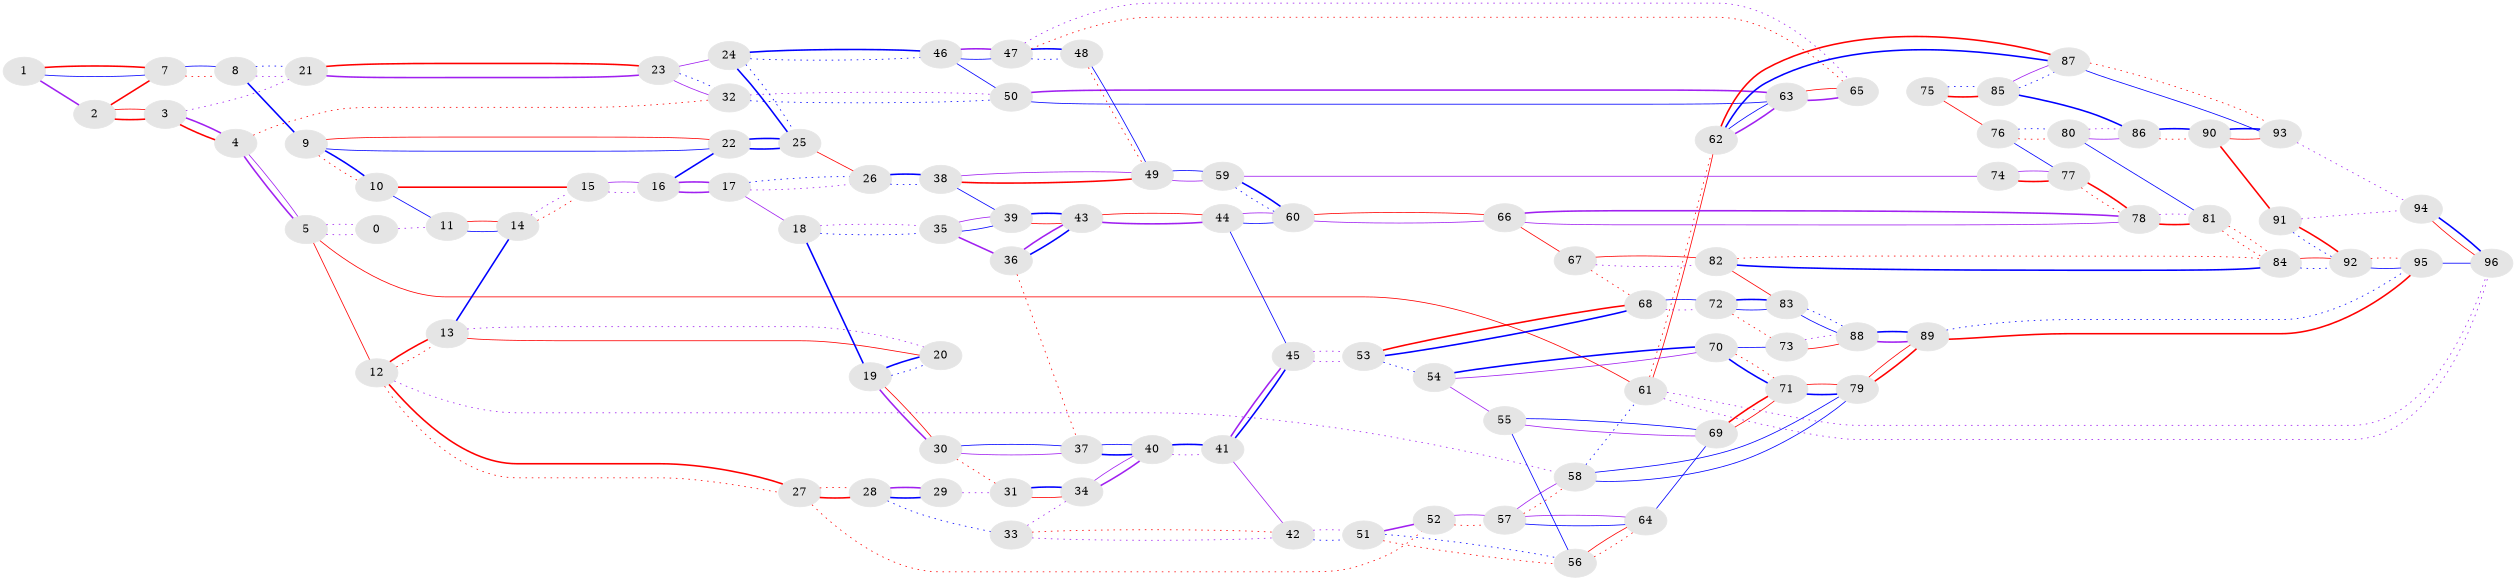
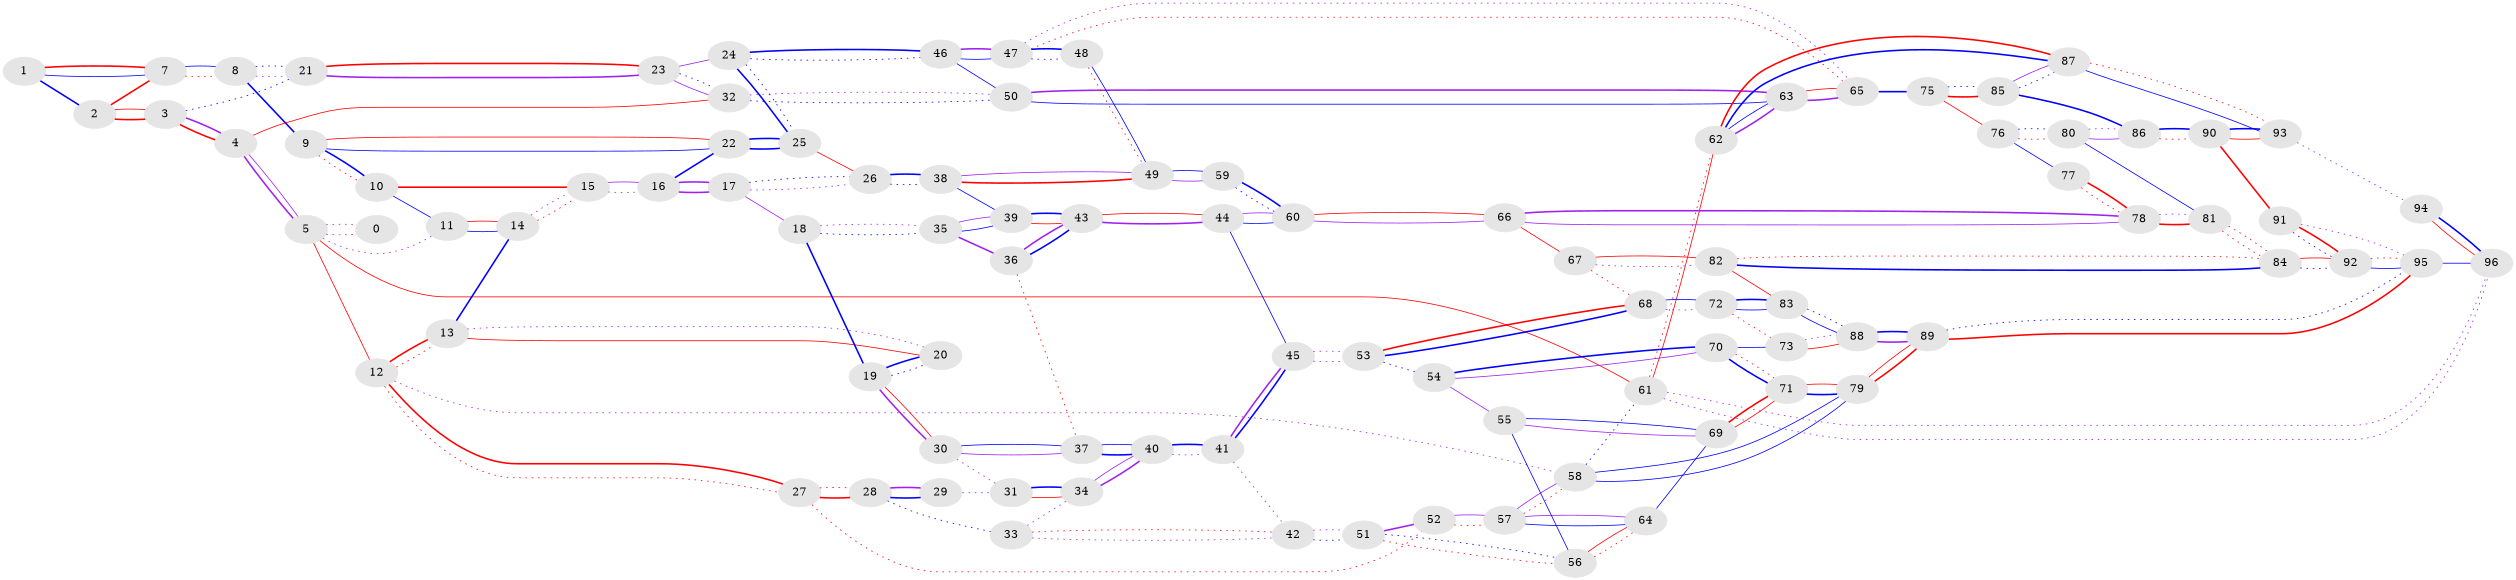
edge "65" -- "75": added
edge "1" -- "2": color purple -> blue
edge "21" -- "3": color purple -> blue
edge "32" -- "4": style dotted -> solid
node "74": removed
edge "94" -- "91": now "95" -- "91"
edge "11" -- "0": now "11" -- "5"
edge "30" -- "31": color red -> purple
edge "41" -- "42": style solid -> dotted
